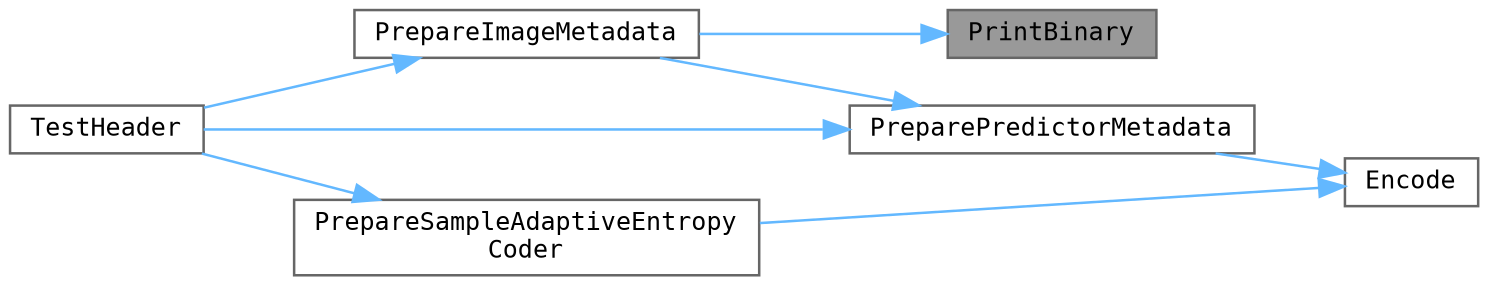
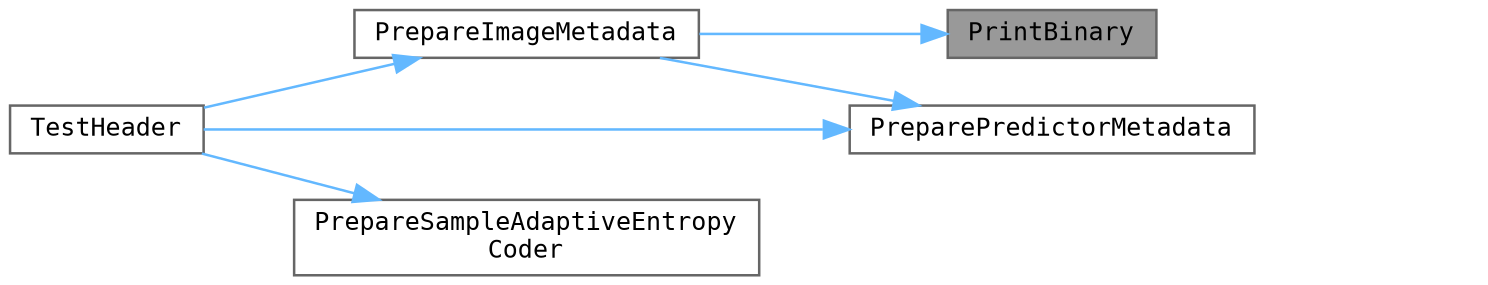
node "Encode": removed
